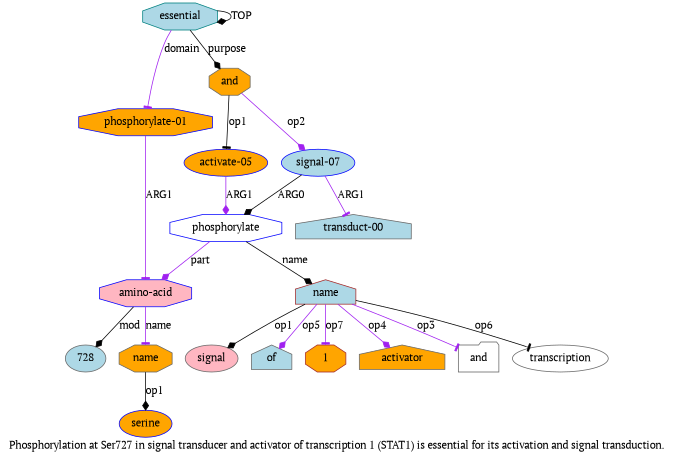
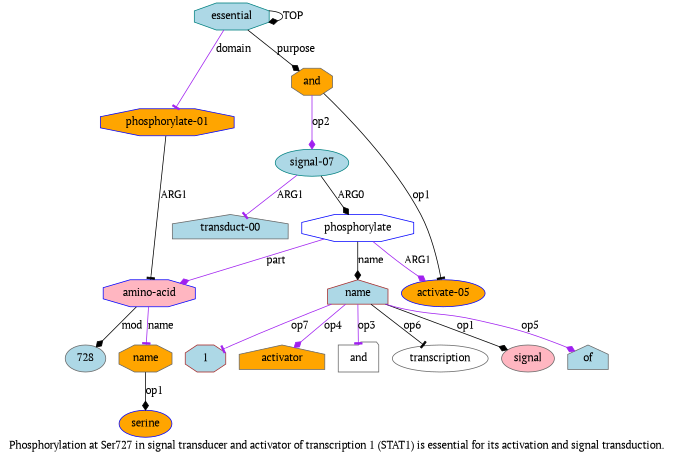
node "signal-07": color blue -> teal
edge "activate-05" -> "phosphorylate": reversed
edge "phosphorylate-01" -> "amino-acid": color purple -> black
node "1": fillcolor orange -> lightblue
